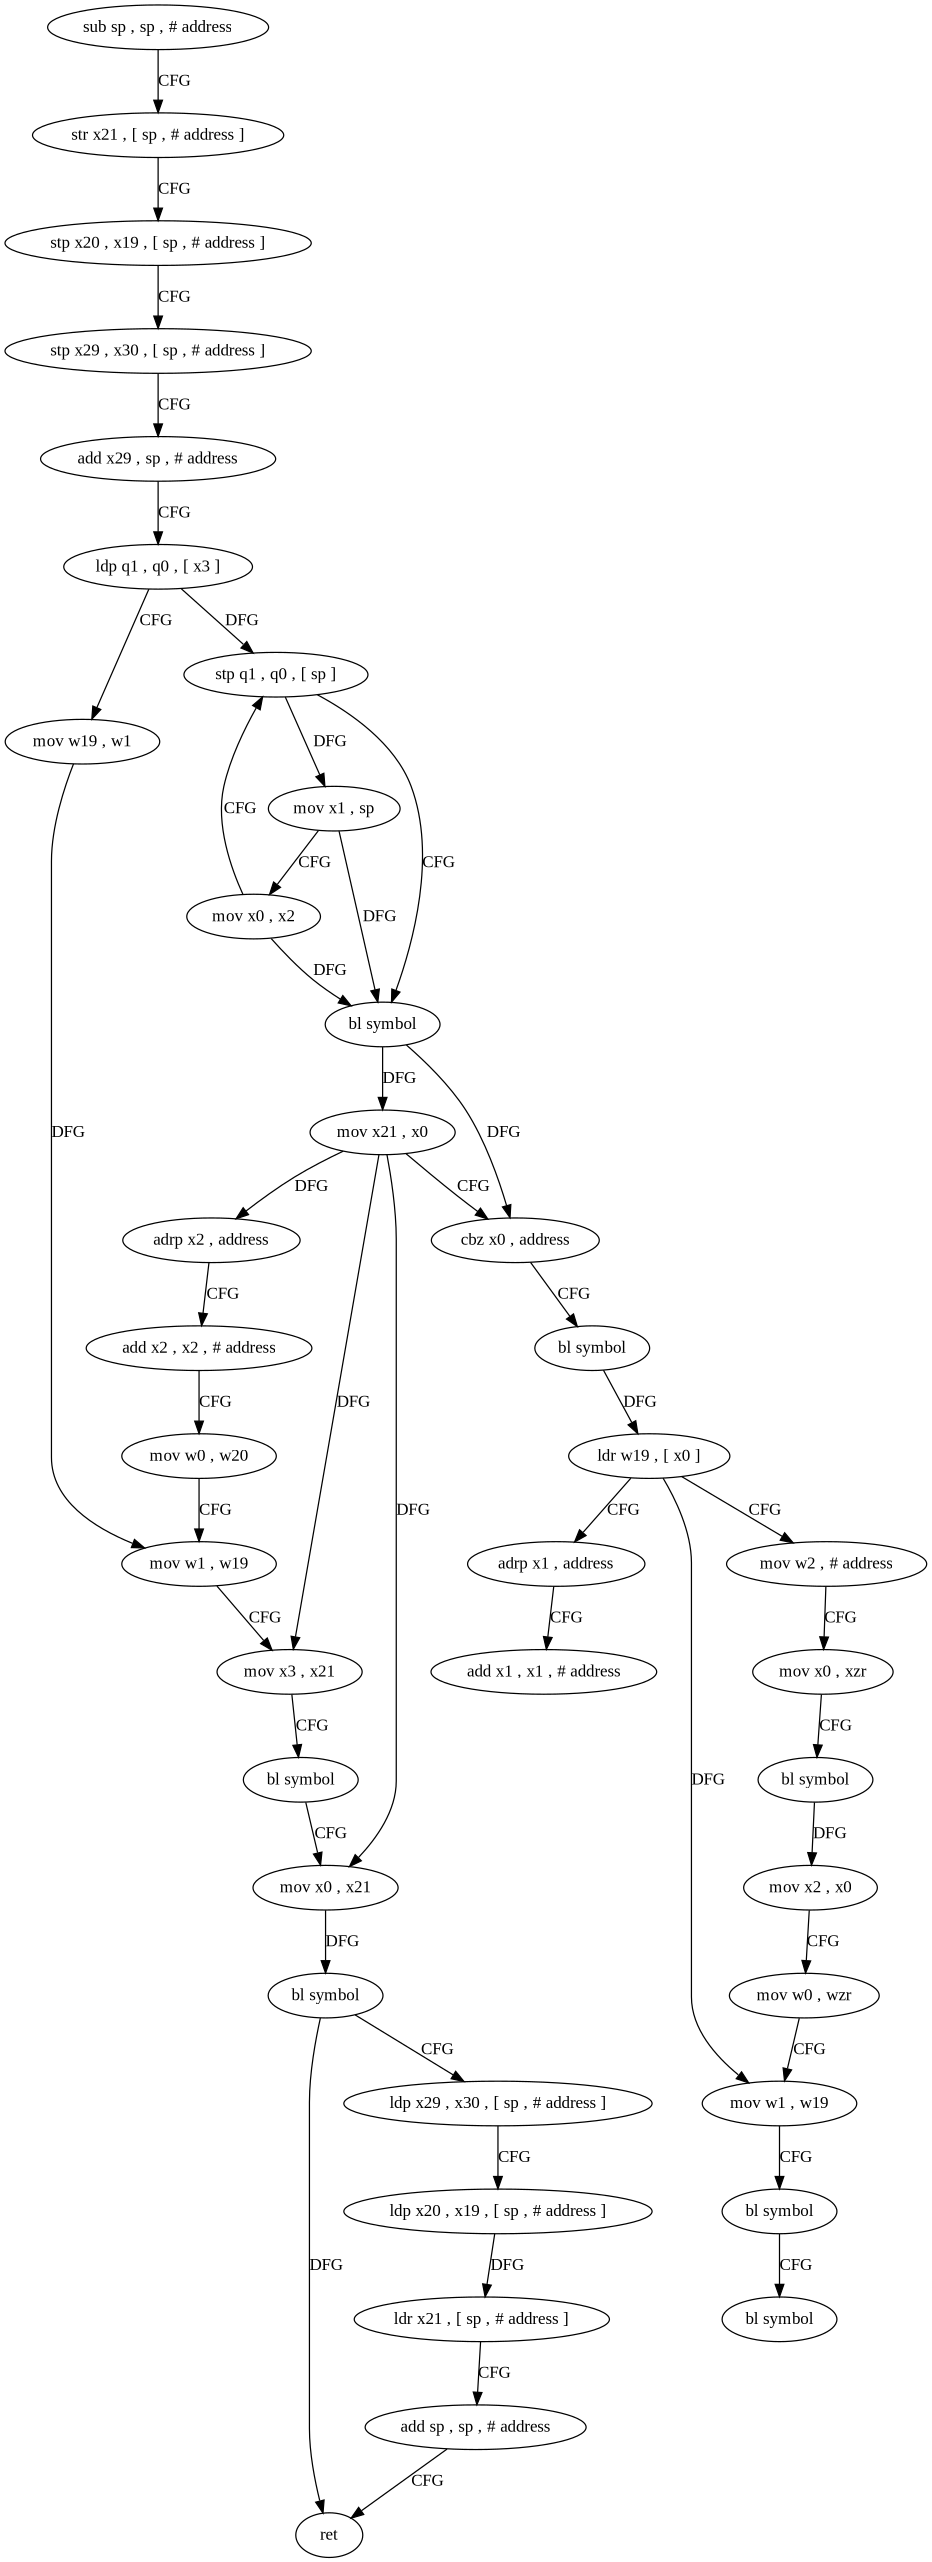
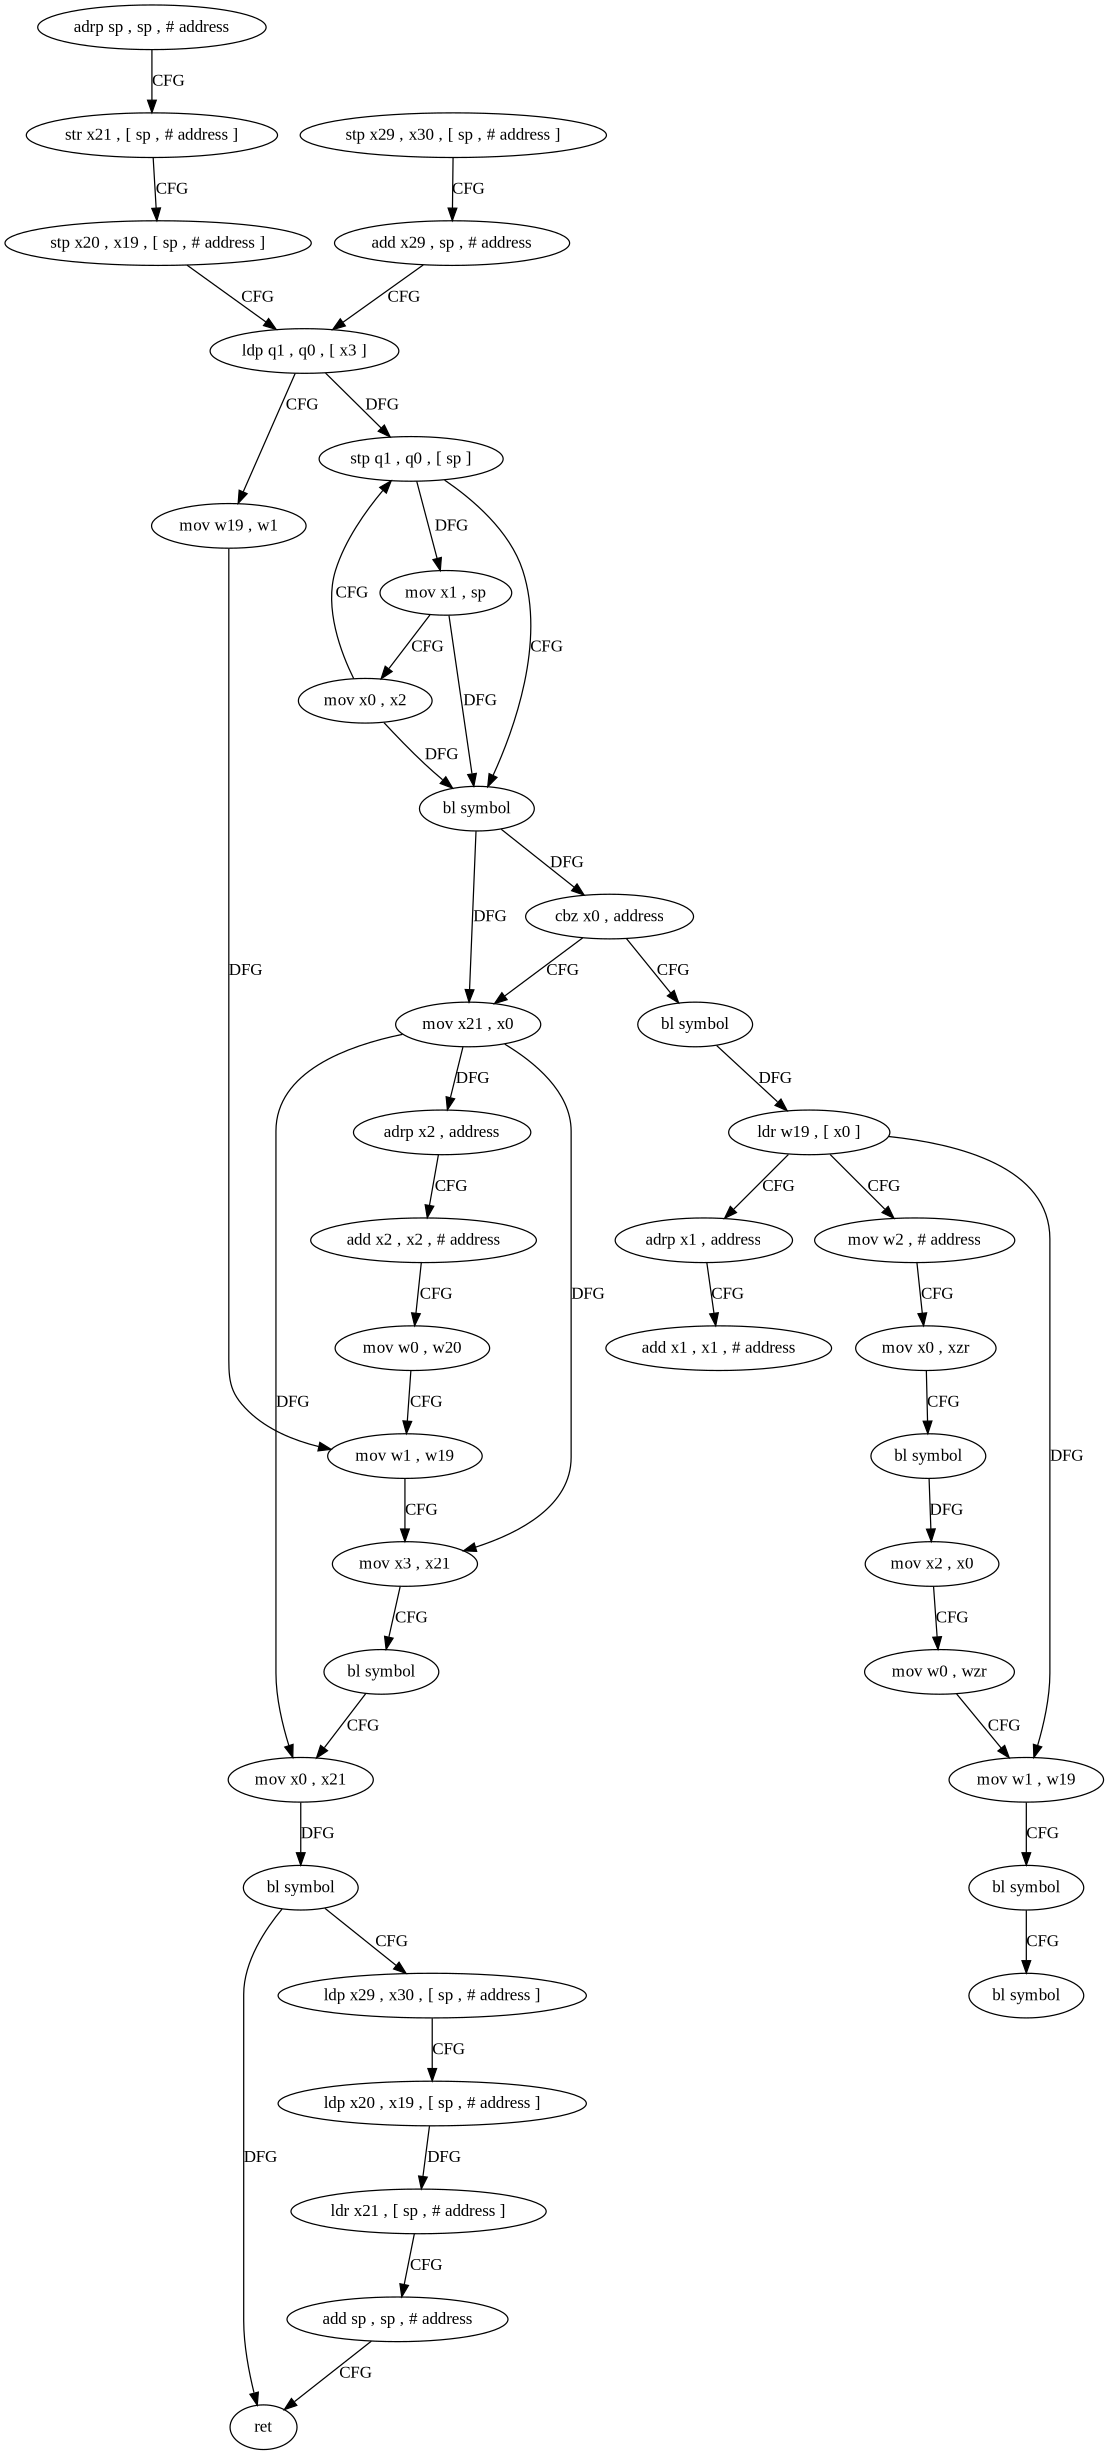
node "sub sp , sp , # address": label "sub sp , sp , # address" -> "adrp sp , sp , # address"
edge "stp x20 , x19 , [ sp , # address ]" -> "stp x29 , x30 , [ sp , # address ]": now "stp x20 , x19 , [ sp , # address ]" -> "ldp q1 , q0 , [ x3 ]"
edge "mov x21 , x0" -> "cbz x0 , address": reversed
